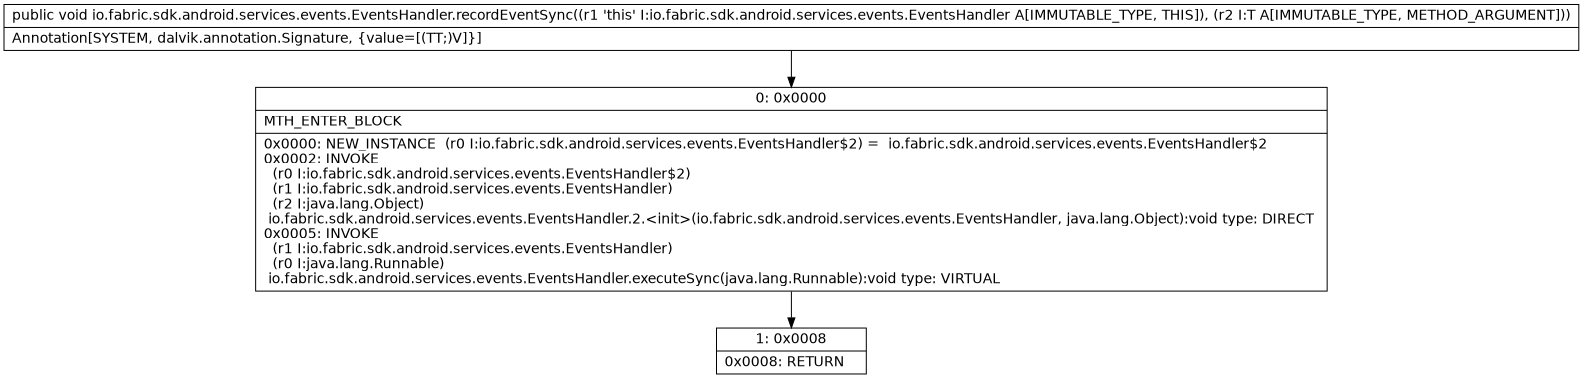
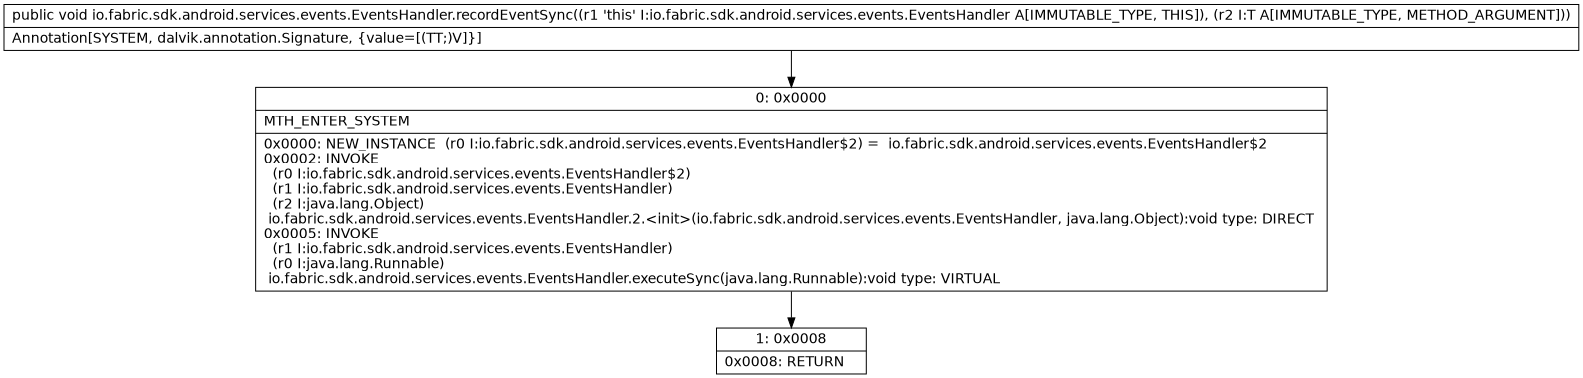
node "0: 0x0000": text "MTH_ENTER_BLOCK" -> "MTH_ENTER_SYSTEM"
